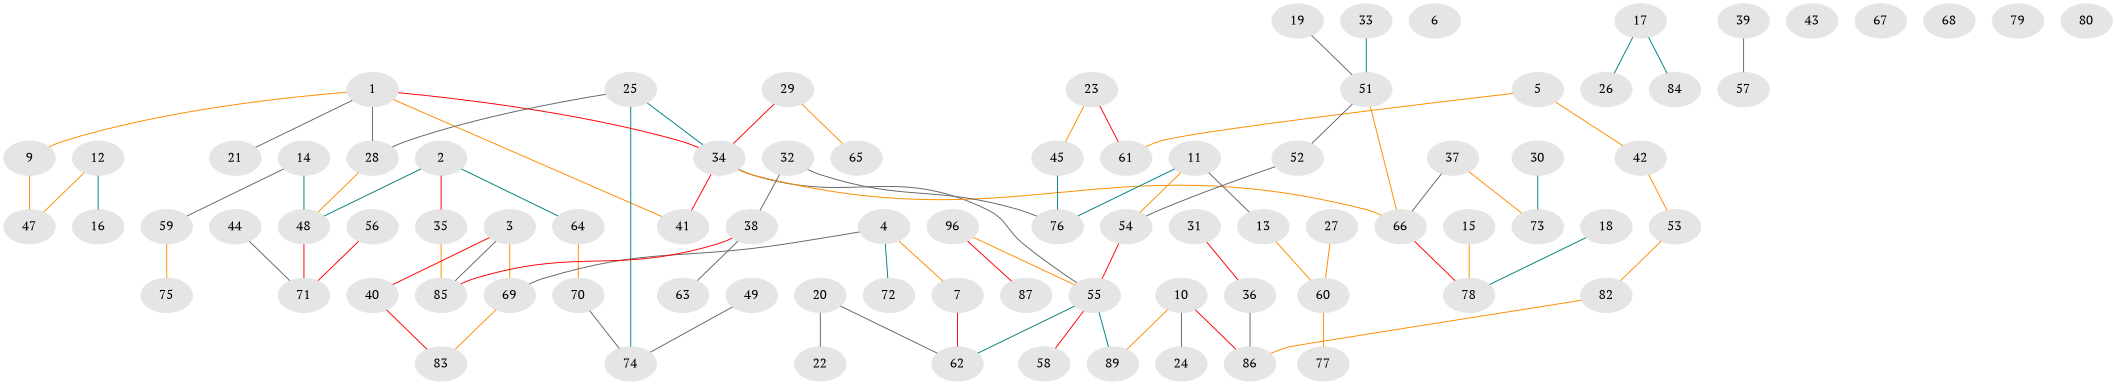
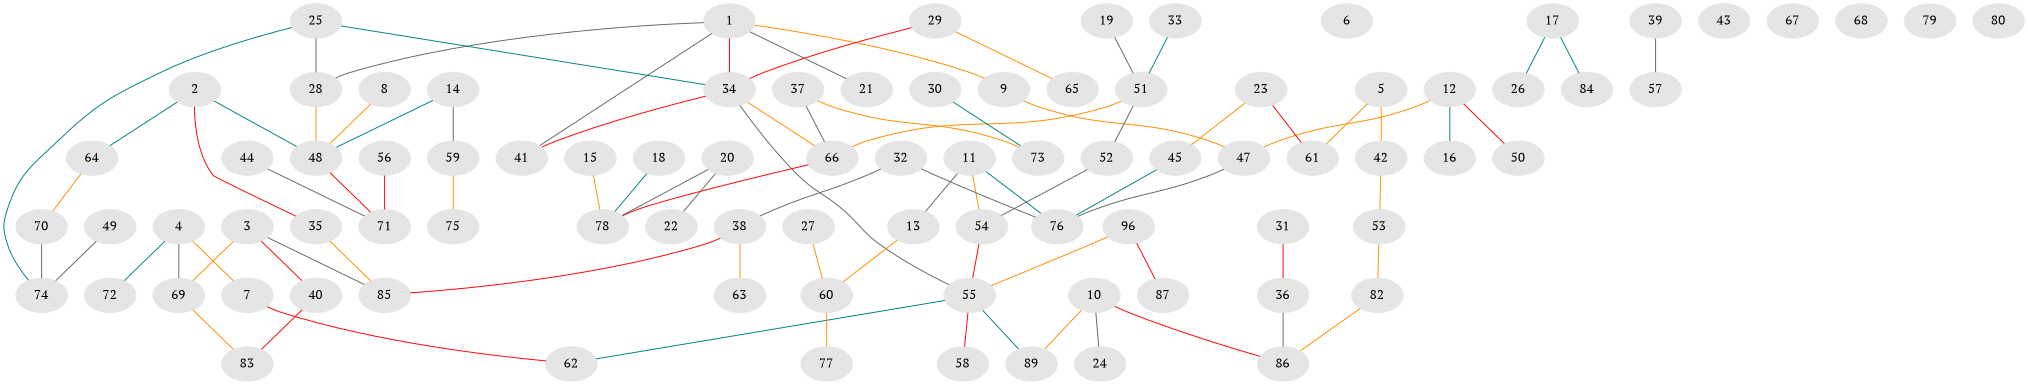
node "8": added
edge "1" -- "41": color darkorange -> gray40
node "50": added
edge "47" -- "76": added
edge "38" -- "63": color gray40 -> darkorange
edge "20" -- "62": now "20" -- "78"
